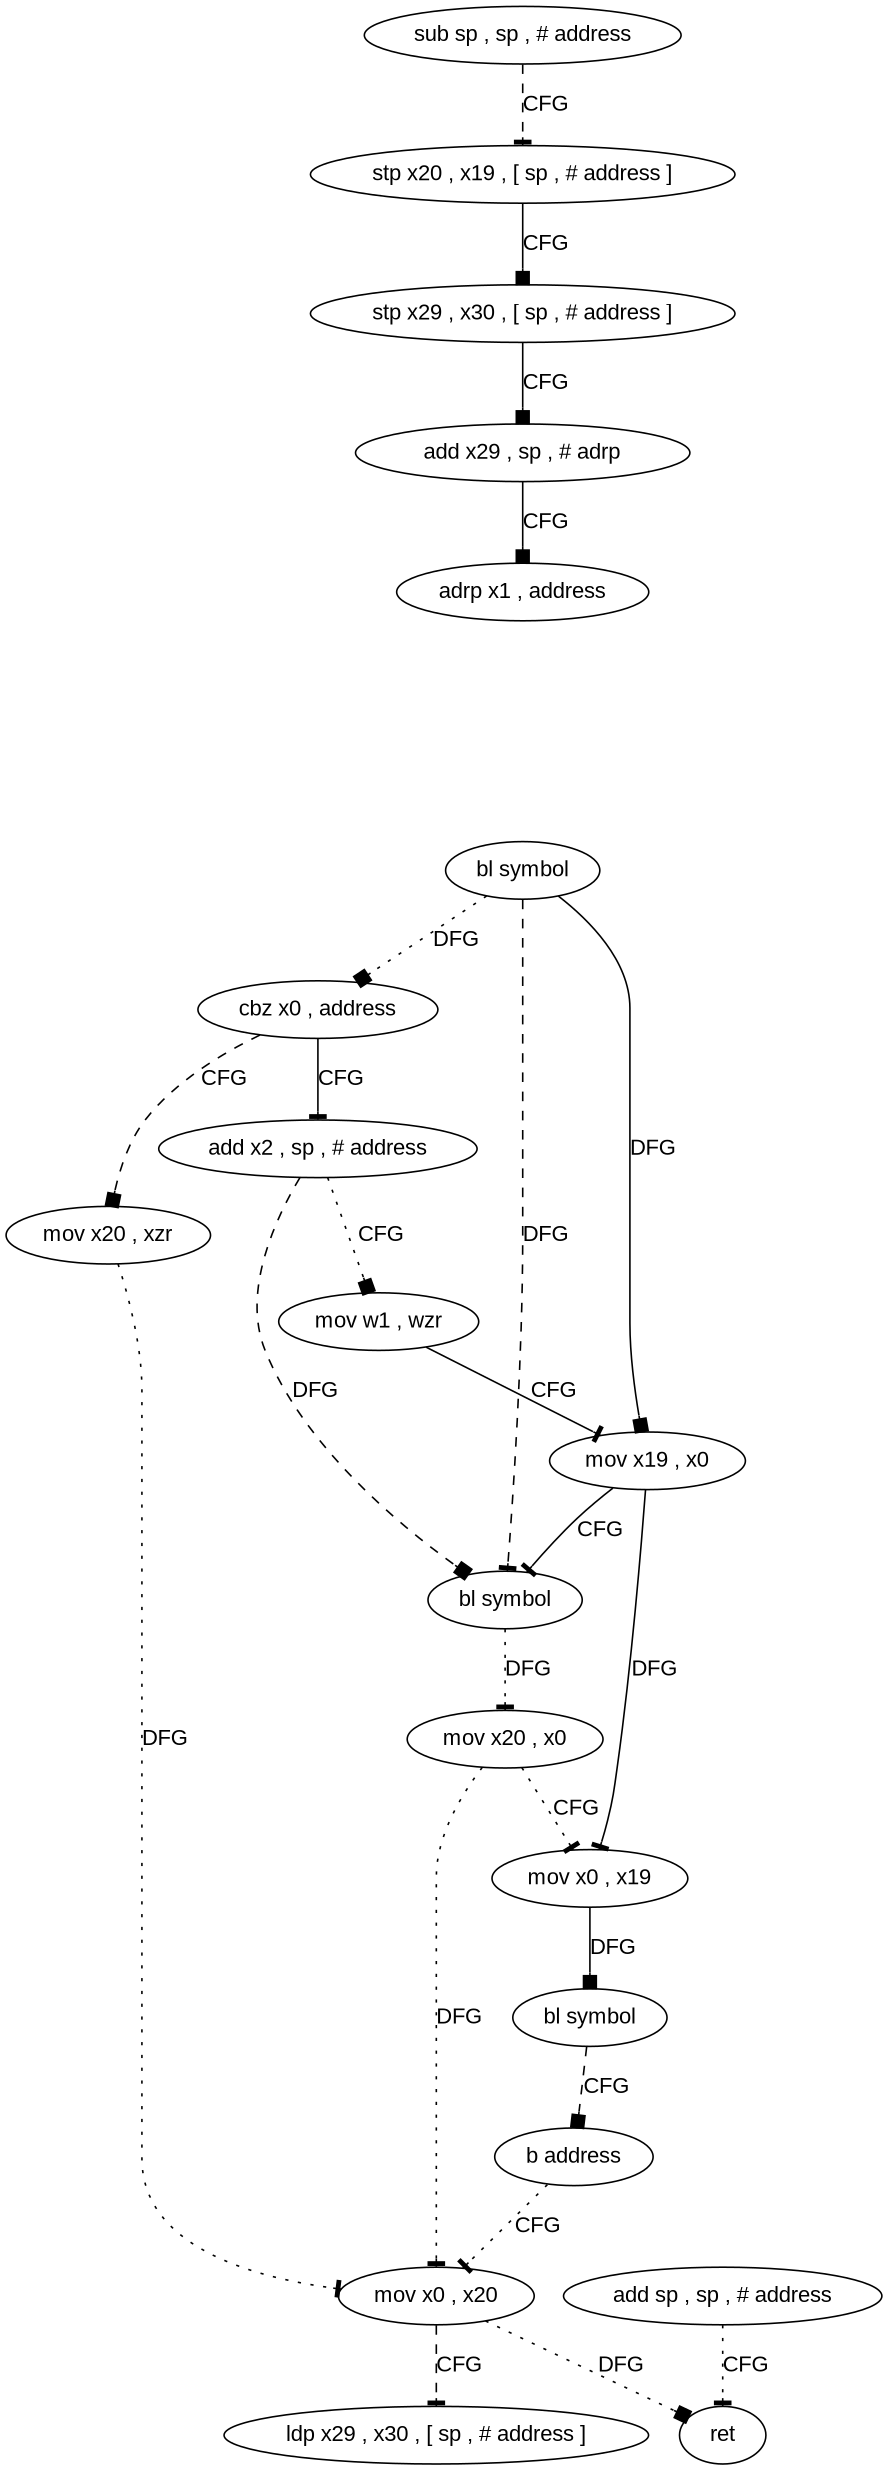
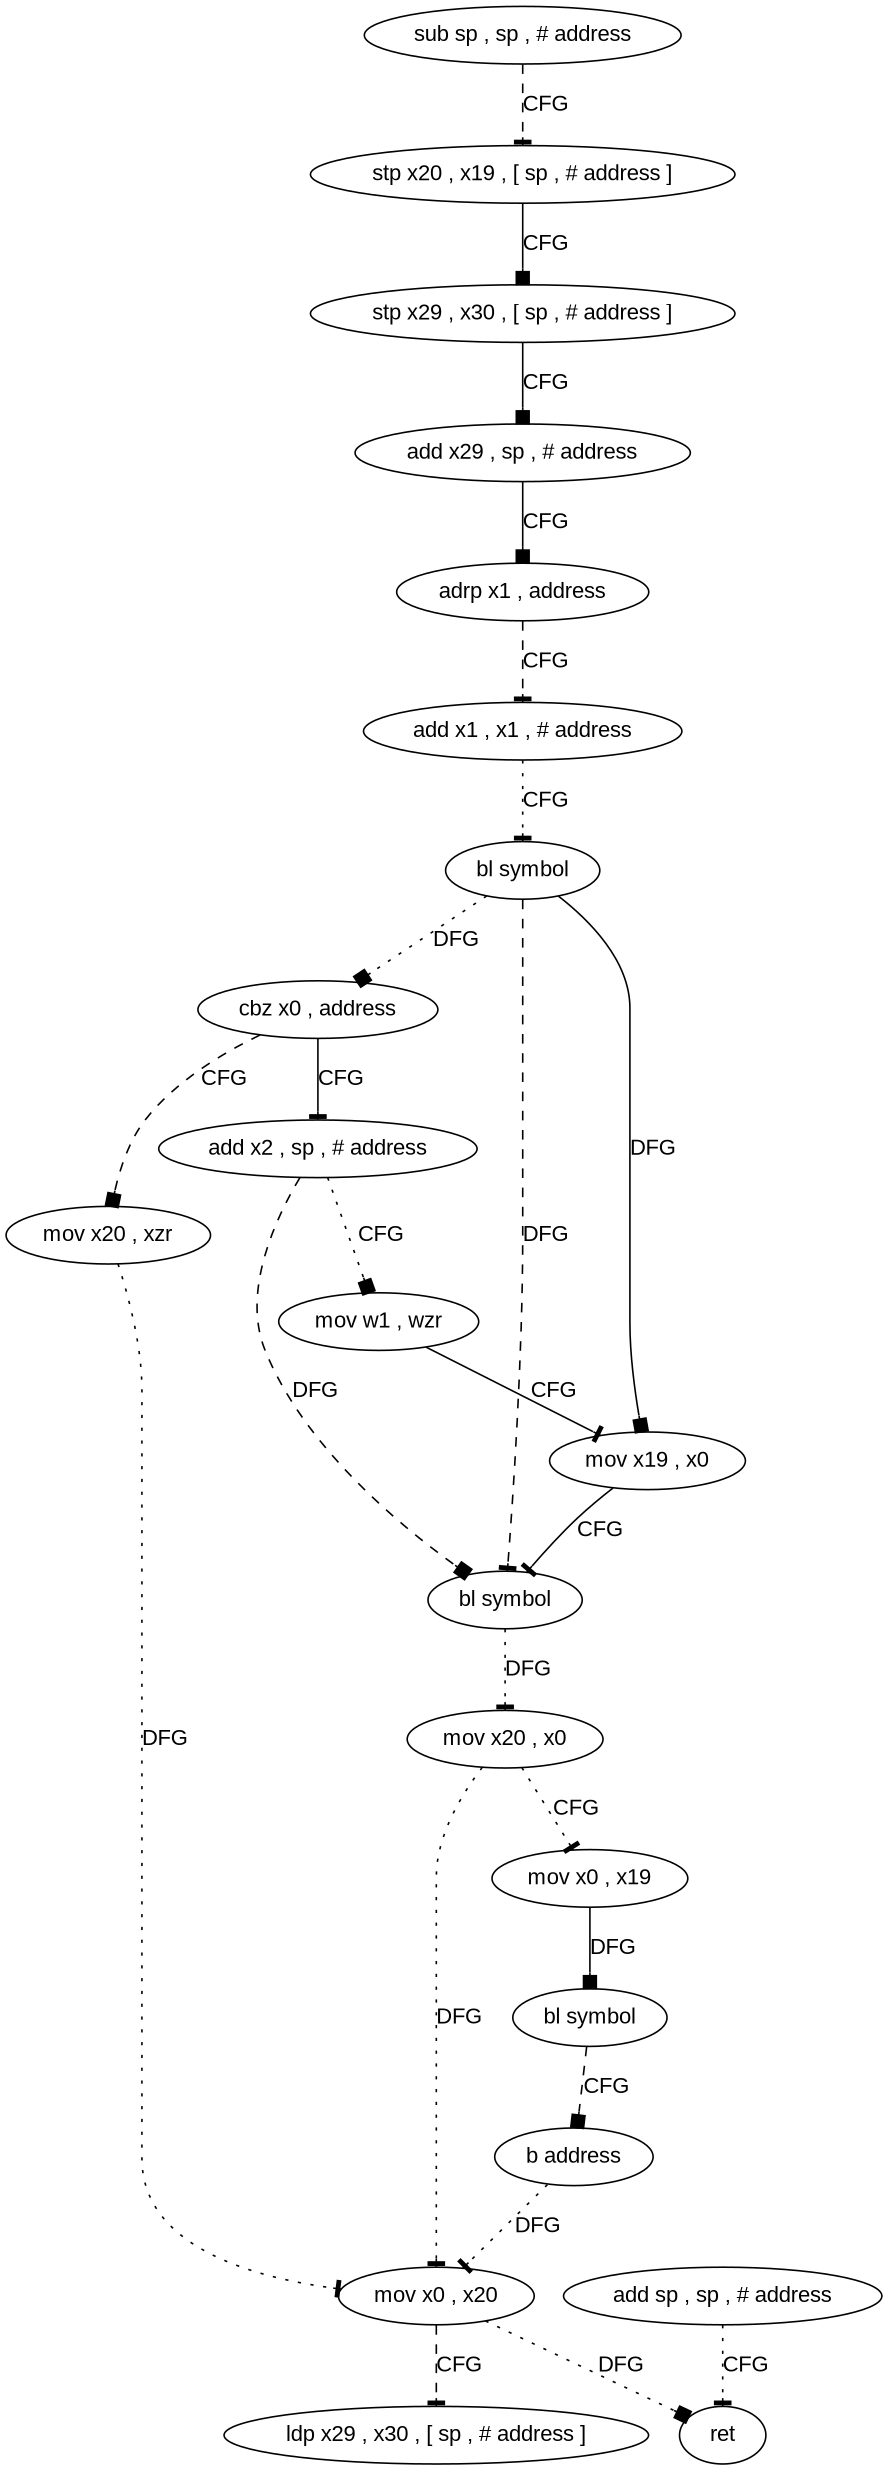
node "add x29 , sp , # adrp": label "add x29 , sp , # adrp" -> "add x29 , sp , # address"
node "add x1 , x1 , # address": added
edge "mov x19 , x0" -> "mov x0 , x19": removed, label "DFG"
edge "b address" -> "mov x0 , x20": label "CFG" -> "DFG"
